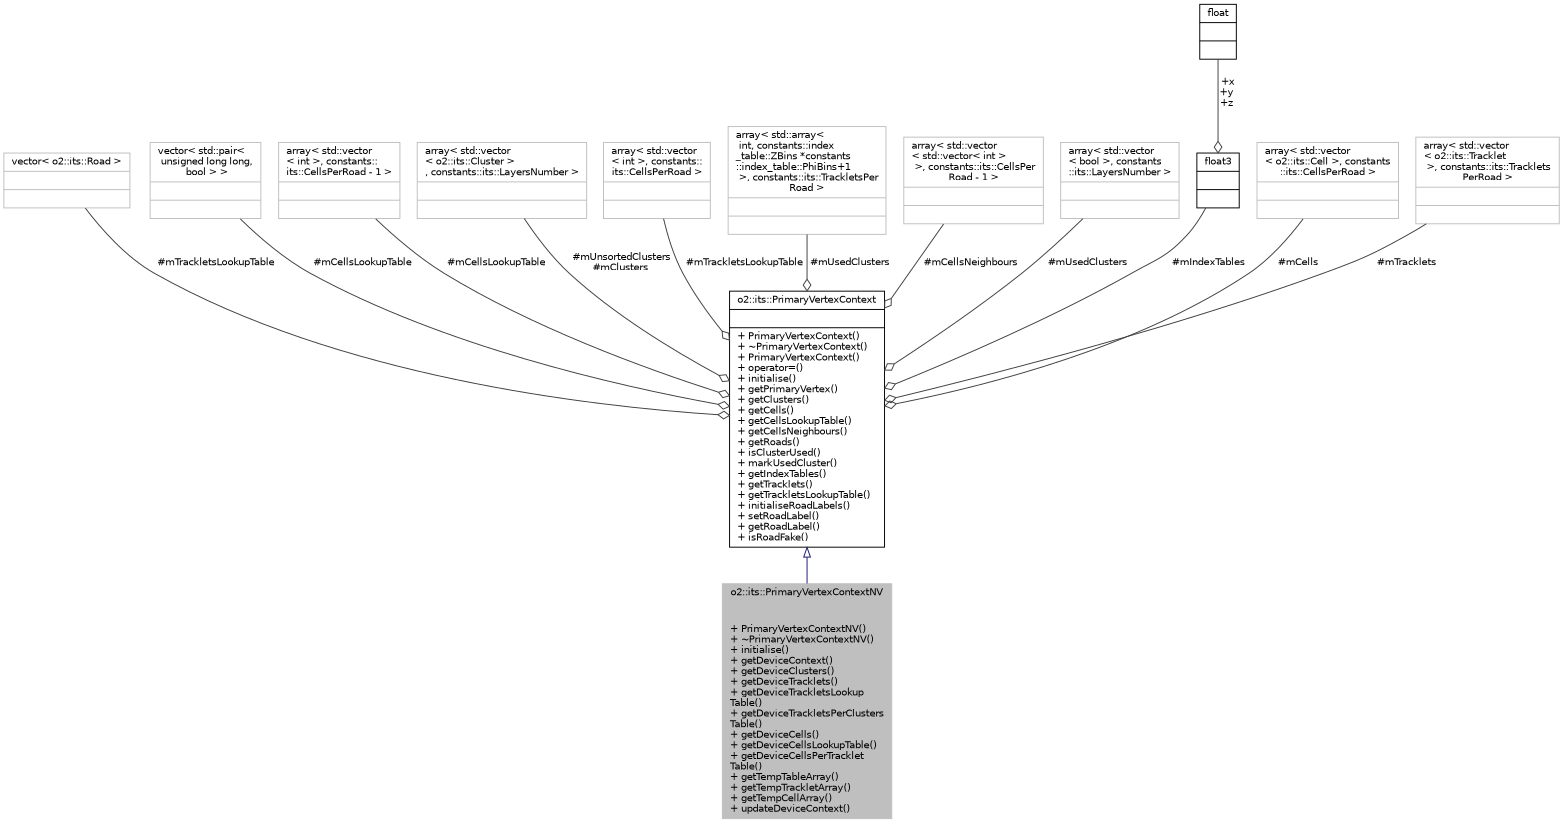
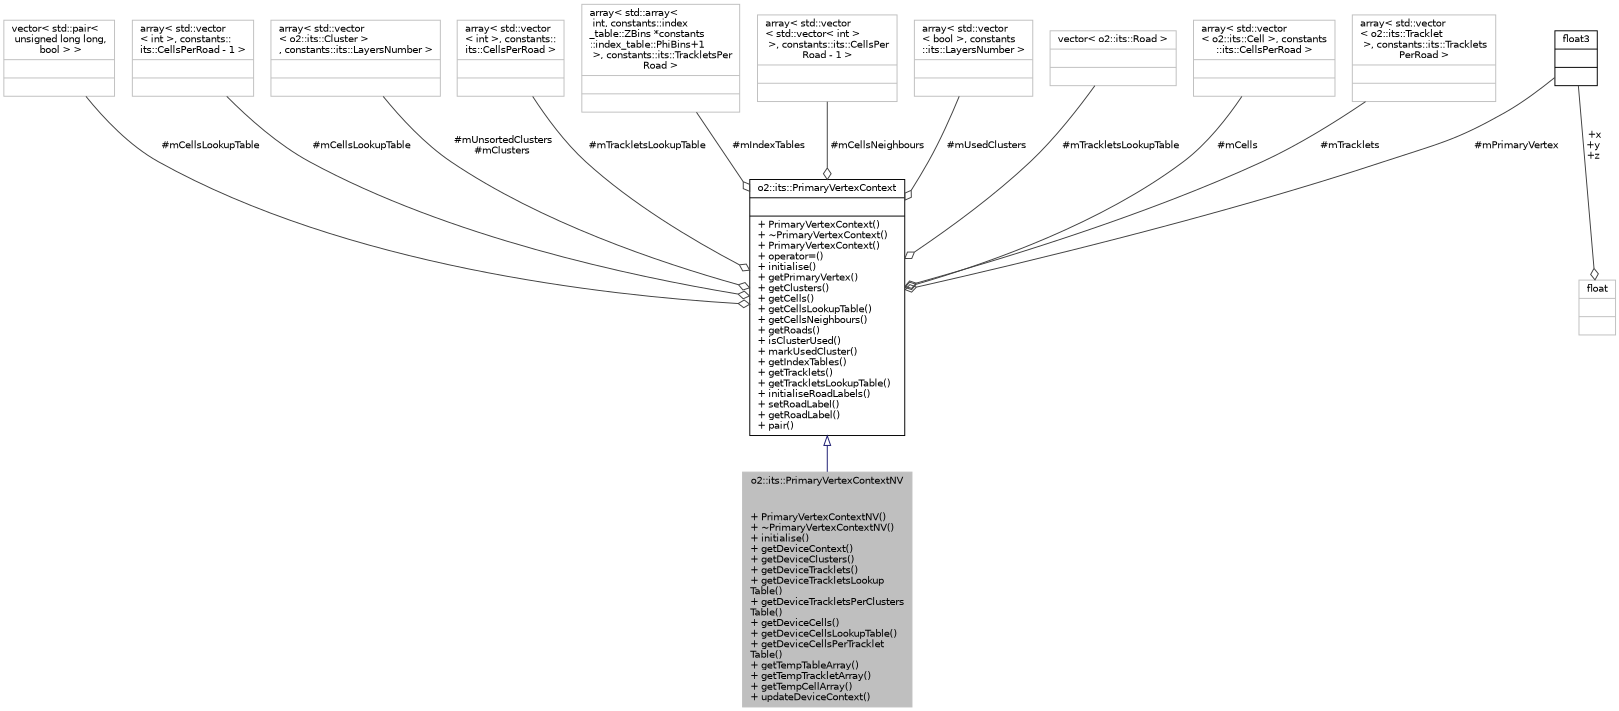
node "float": color black -> grey75
edge "float" -> "float3": reversed
edge "array< std::array<" -> "o2::its::PrimaryVertexContext": label " #mUsedClusters" -> " #mIndexTables"
edge "float3" -> "o2::its::PrimaryVertexContext": label " #mIndexTables" -> " #mPrimaryVertex"
node "o2::its::PrimaryVertexContext": text "+ isRoadFake()" -> "+ pair()"
